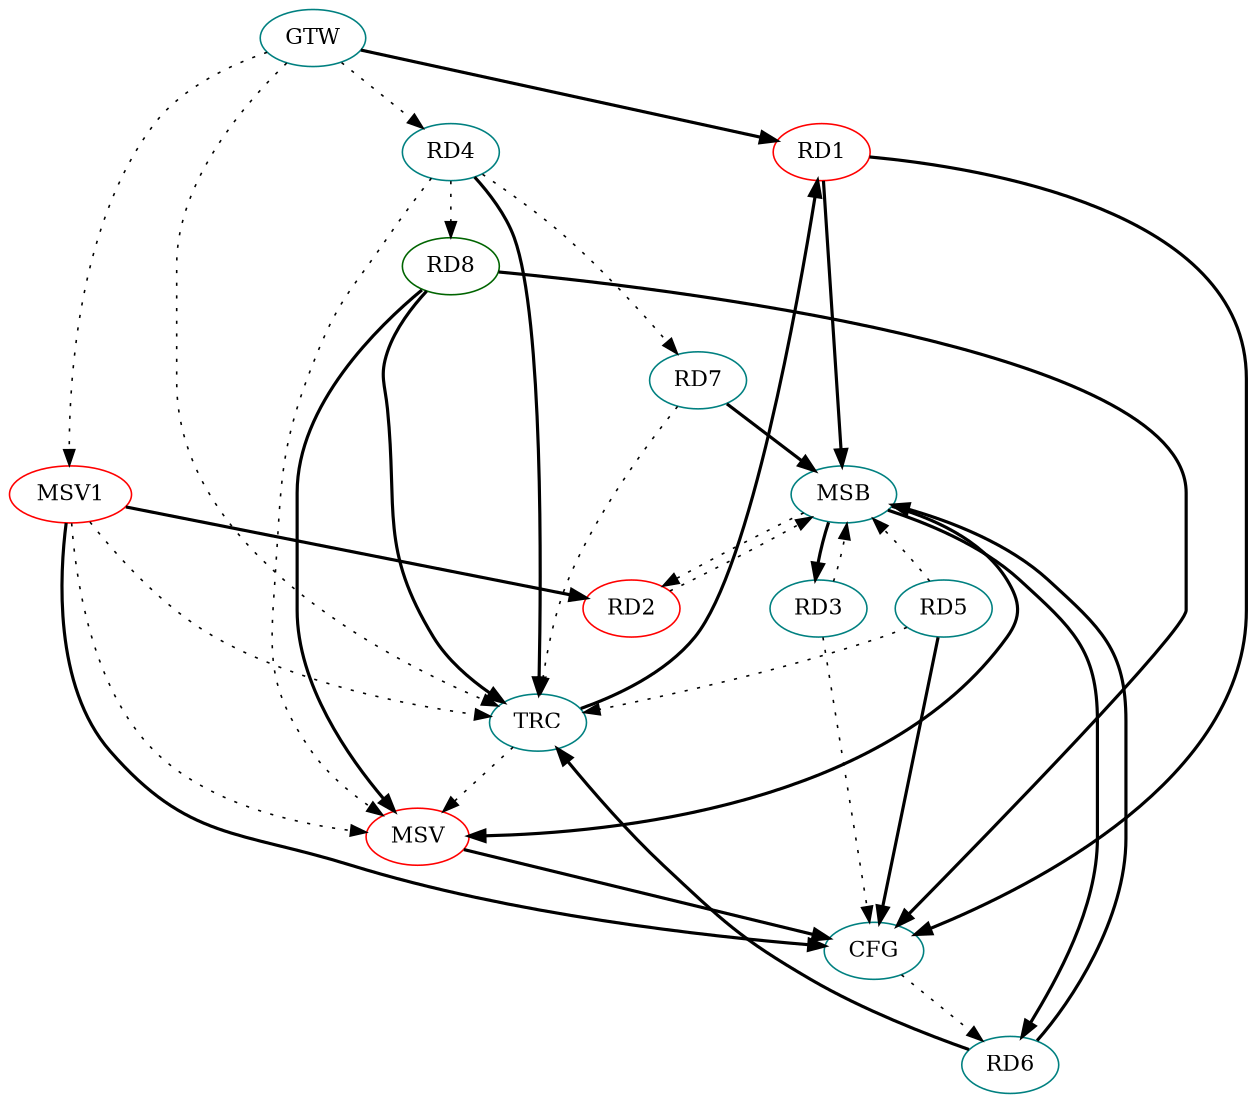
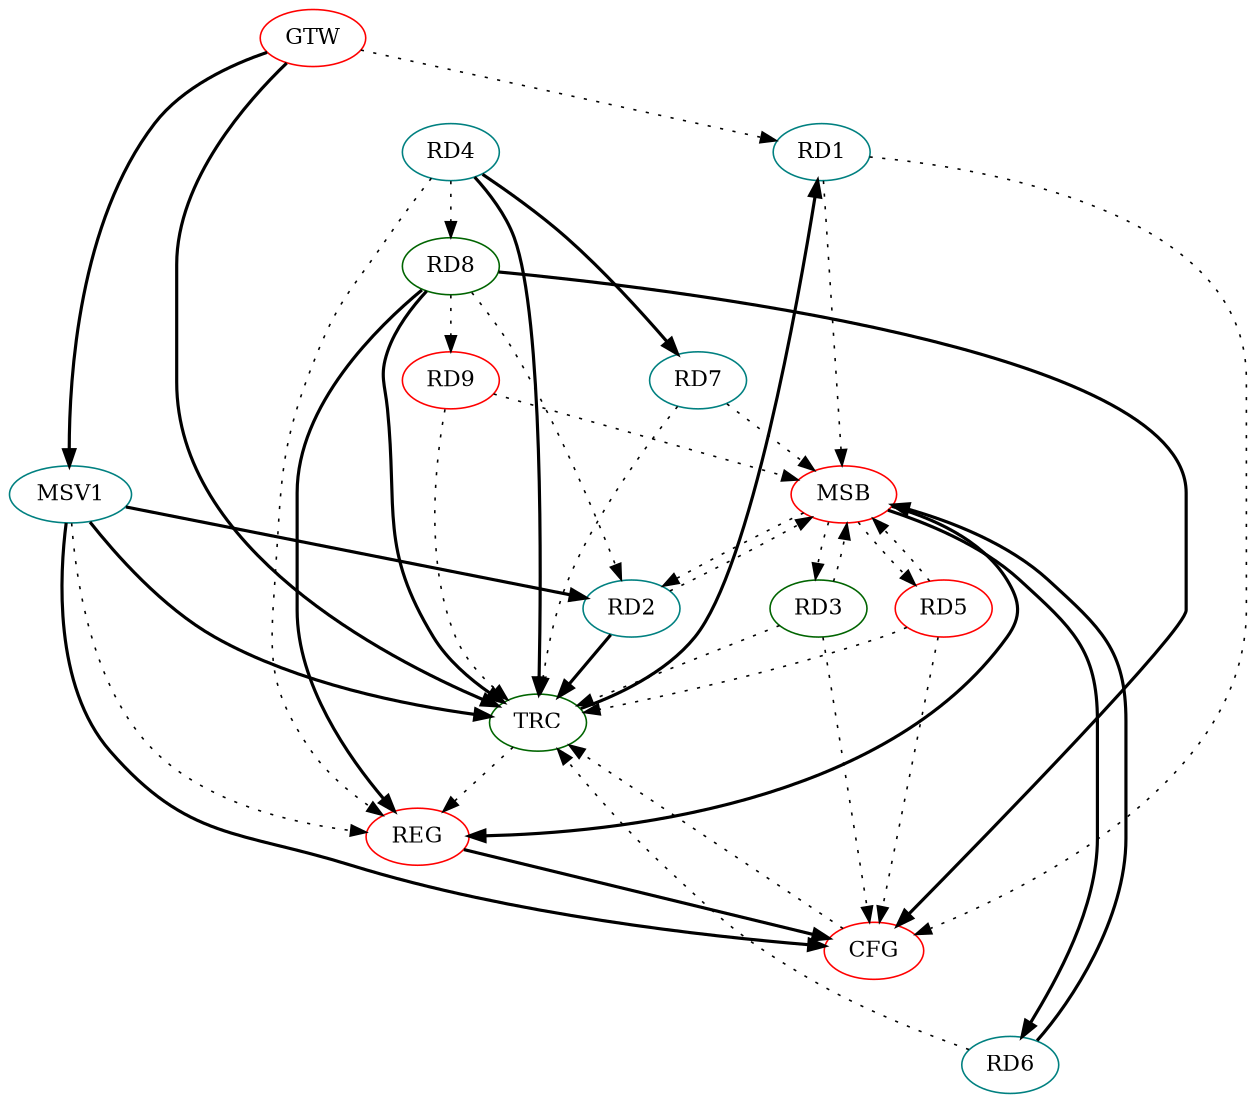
node "GTW": color teal -> red
edge "GTW" -> "RD4": removed
edge "GTW" -> "RD1": style bold -> dotted
node "RD1": color red -> teal
edge "GTW" -> "MSV1": style dotted -> bold
edge "RD4" -> "RD7": style dotted -> bold
edge "RD1" -> "MSB": style bold -> dotted
node "RD9": added
edge "RD8" -> "RD2": added
edge "RD7" -> "MSB": style bold -> dotted
edge "GTW" -> "TRC": style dotted -> bold
node "MSV1": color red -> teal
node "MSB": color teal -> red
edge "RD1" -> "CFG": style bold -> dotted
edge "MSB" -> "RD3": style bold -> dotted
edge "MSB" -> "RD5": added
node "RD2": color red -> teal
node "RD3": color teal -> darkgreen
node "RD5": color teal -> red
edge "MSV1" -> "TRC": style dotted -> bold
edge "RD2" -> "TRC": added
edge "RD3" -> "TRC": added
node "TRC": color teal -> darkgreen
edge "RD5" -> "CFG": style bold -> dotted
node "MSV": label "MSV" -> "REG"
node "CFG": color teal -> red
edge "RD6" -> "TRC": style bold -> dotted
edge "CFG" -> "RD6": now "CFG" -> "TRC"
